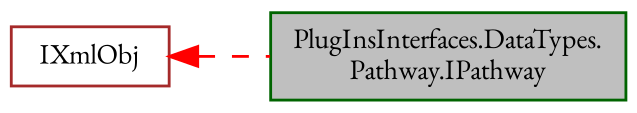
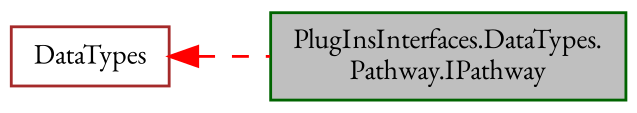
node "IXmlObj": label "IXmlObj" -> "DataTypes"
